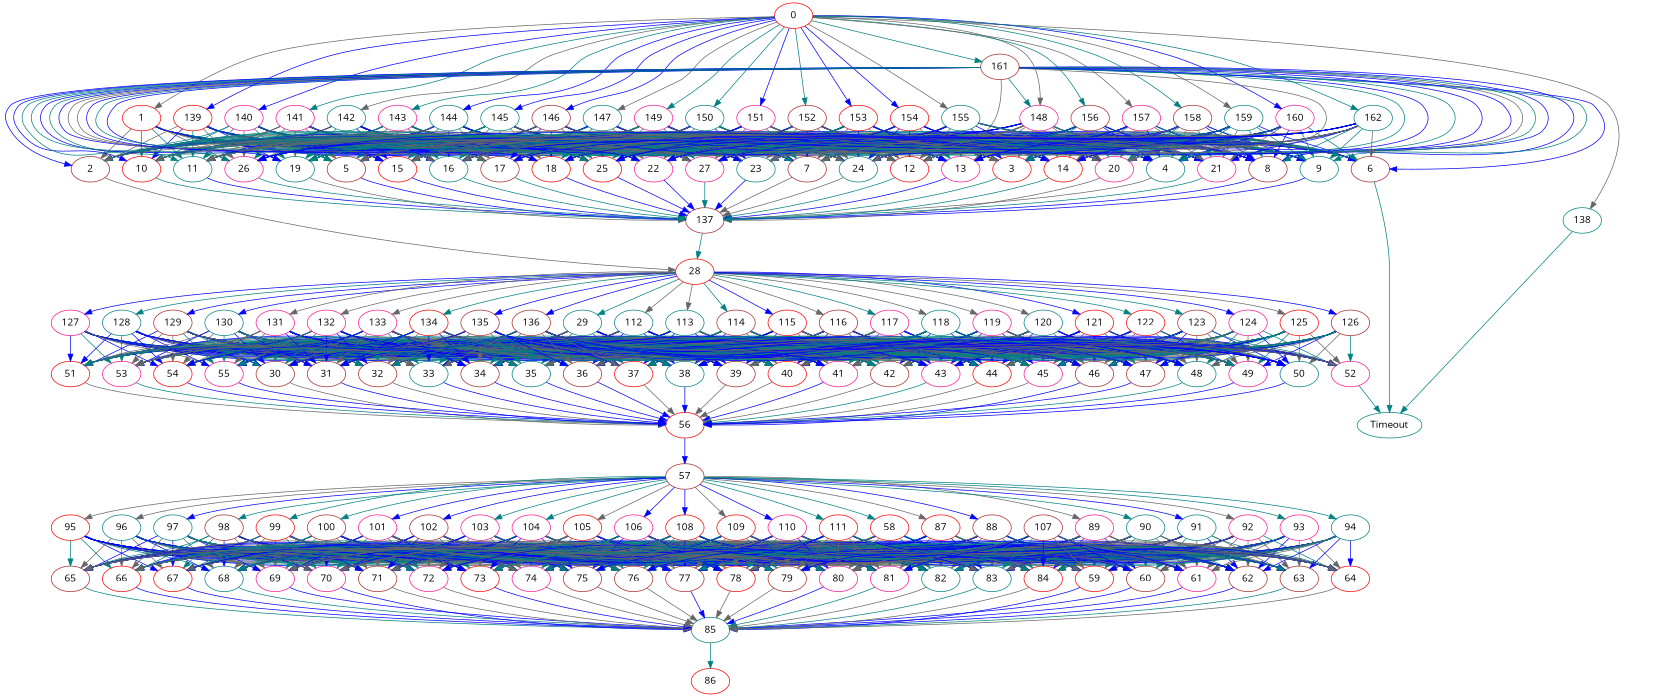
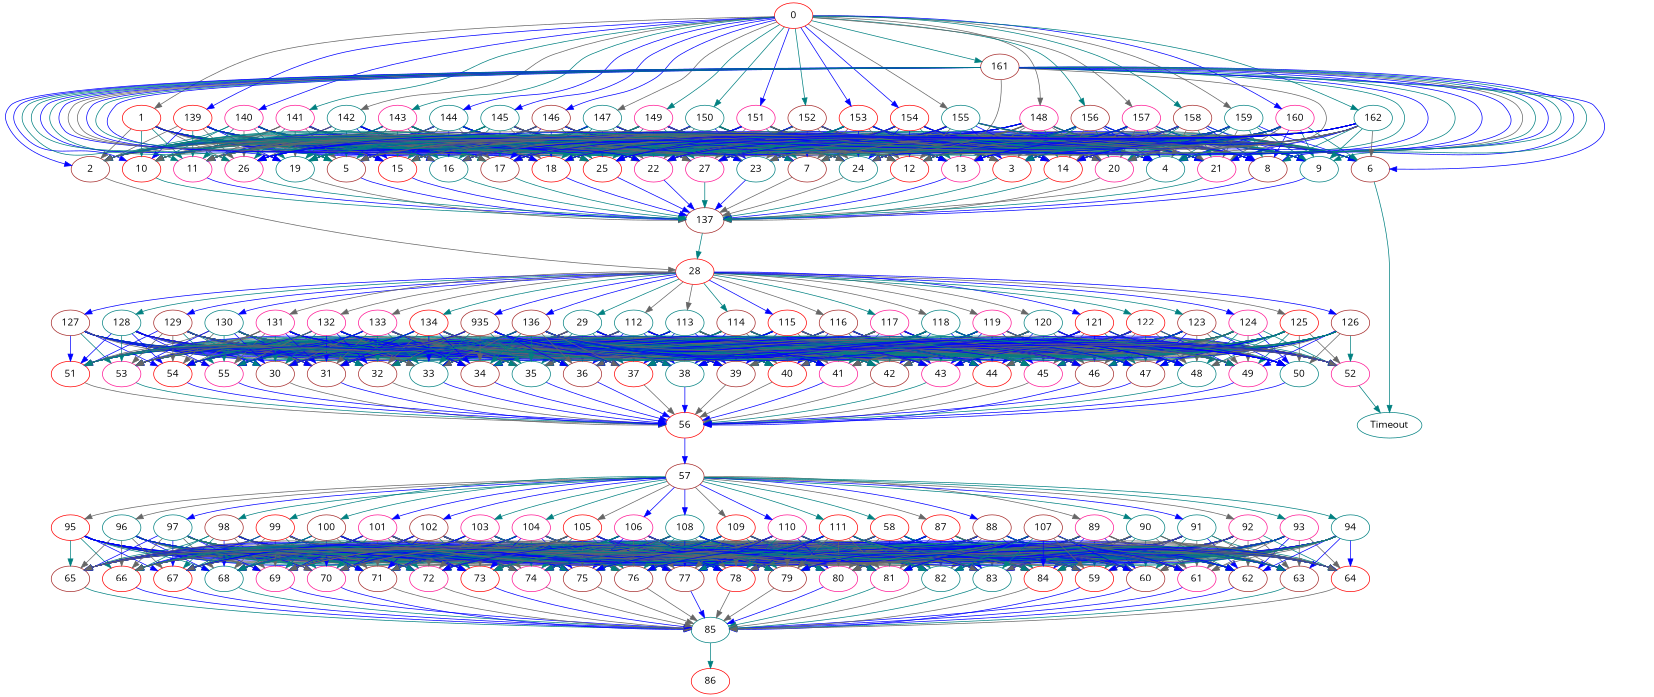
edge "161" -> "148": now "161" -> "21"
node "11": color teal -> deeppink
node "138": removed
node "127": color deeppink -> brown
node "135": label "135" -> "935"
edge "118" -> "54": added
node "108": color red -> teal
